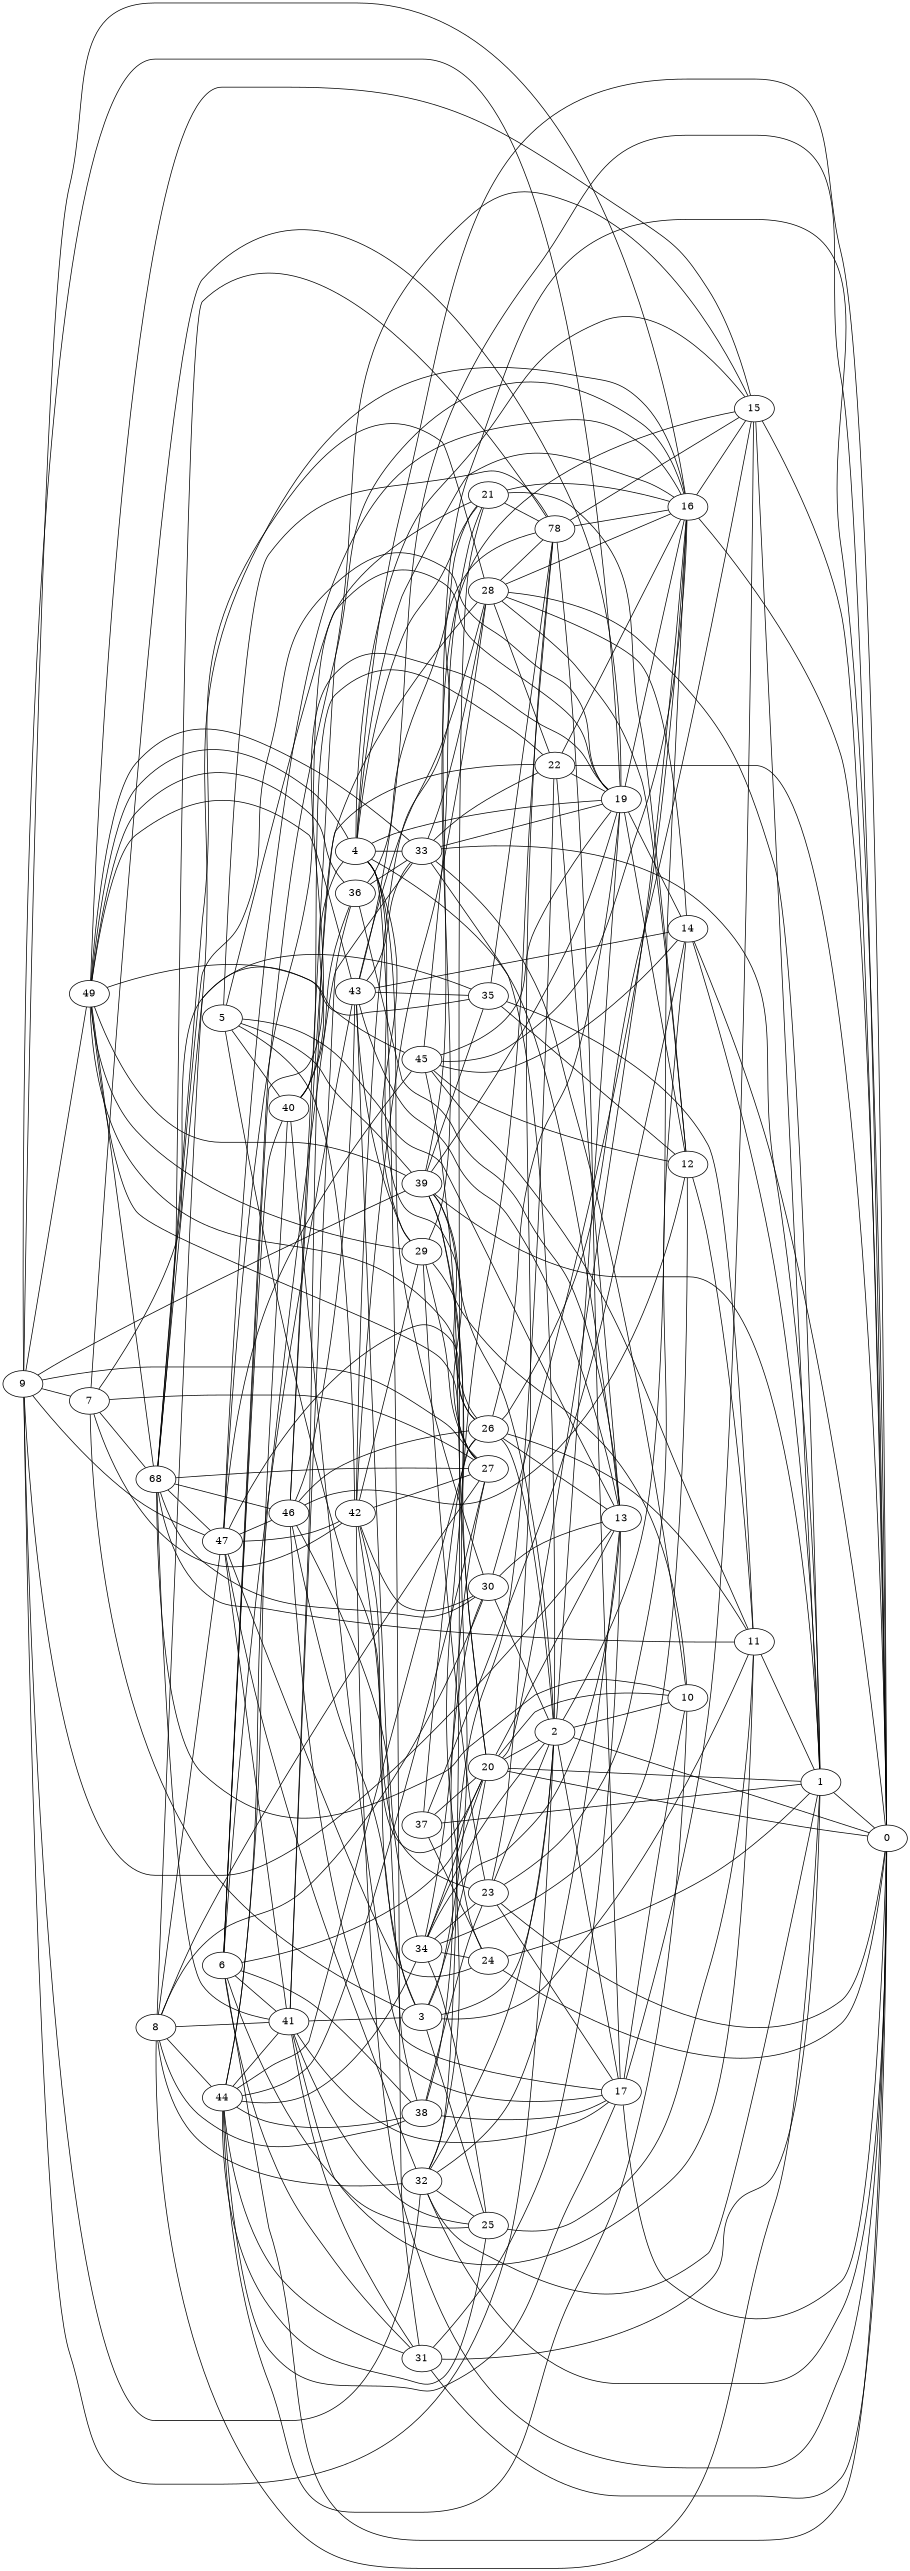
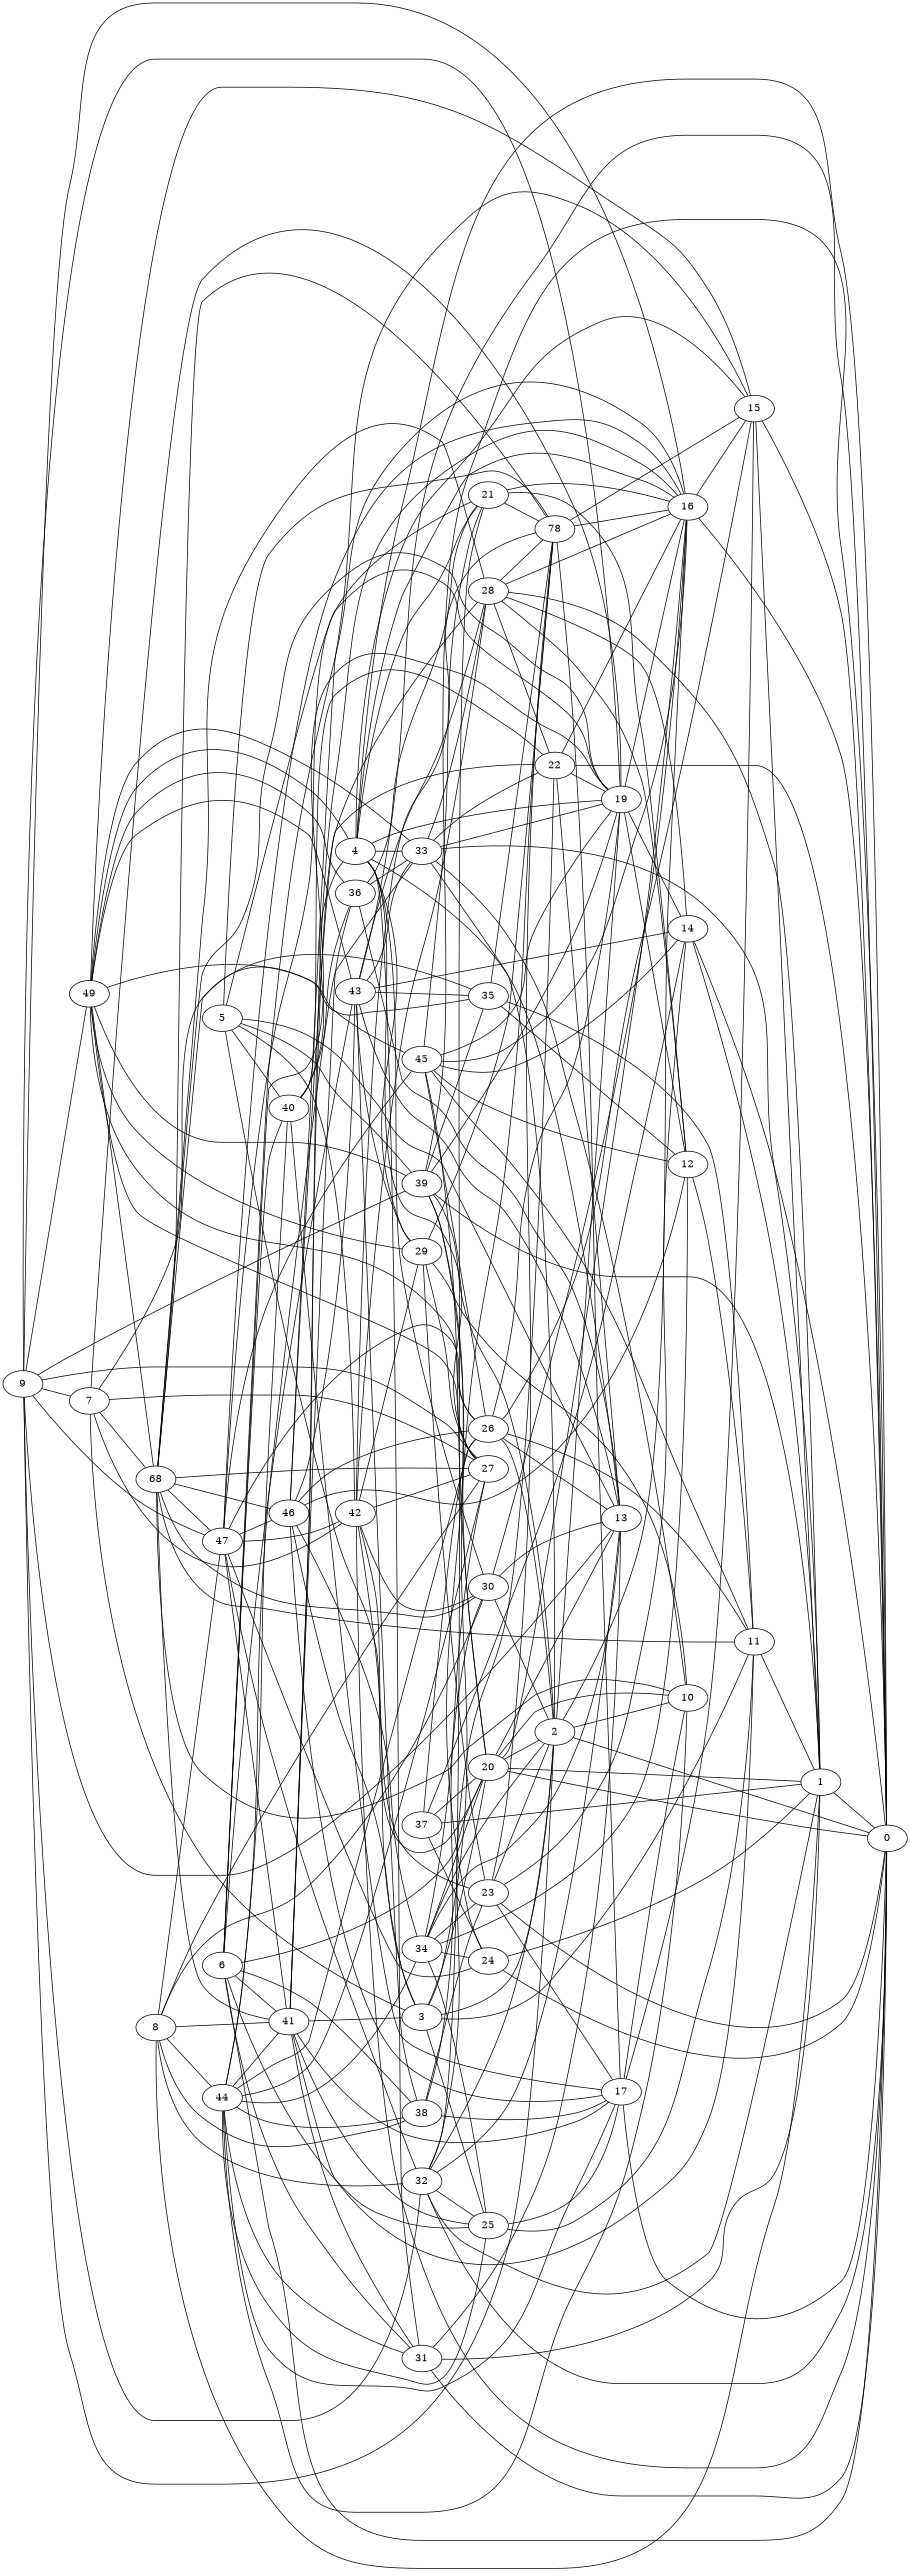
edge "15" -- "29": now "78" -- "29"
edge "16" -- "8": now "16" -- "41"
edge "39" -- "26": now "45" -- "26"
edge "2" -- "17": now "25" -- "17"
